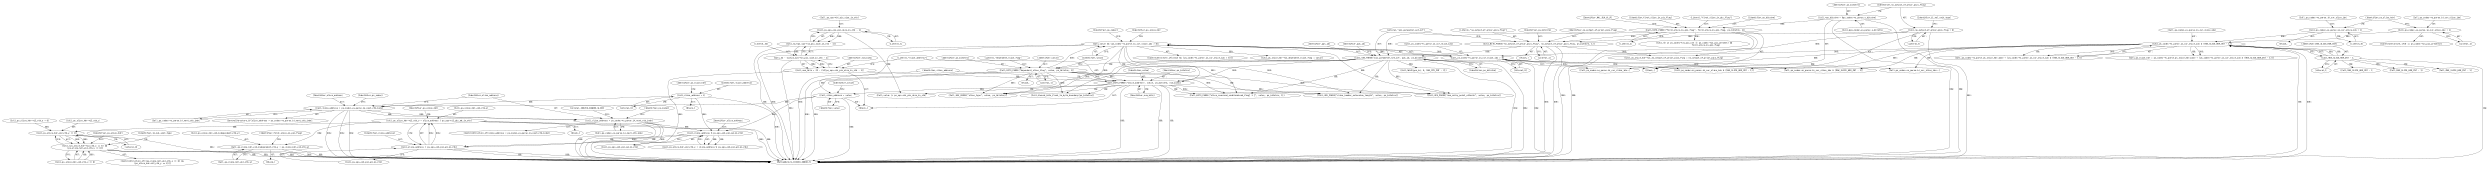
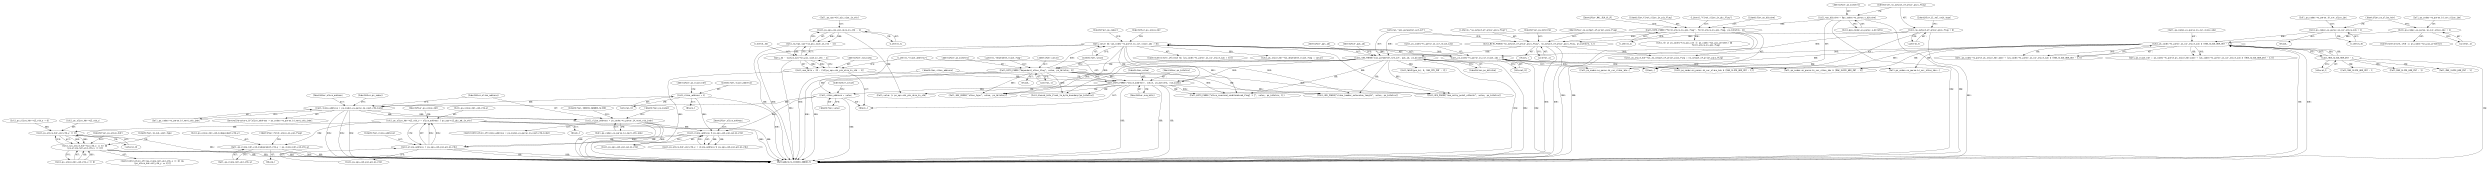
edge "(Call,*ps_bitstrm = &ps_codec->s_parse.s_bitstrm)" -> "(Call,&ps_codec->s_parse.s_bitstrm)": added, label "CFG:"
node "(Identifier,MAX_SLICE_HDR_CNT)": removed
node "(Literal,IHEVCD_IGNORE_SLICE)": label "(Literal,IHEVCD_IGNORE_SLICE)" -> "(Identifier,IHEVCD_IGNORE_SLICE)"
